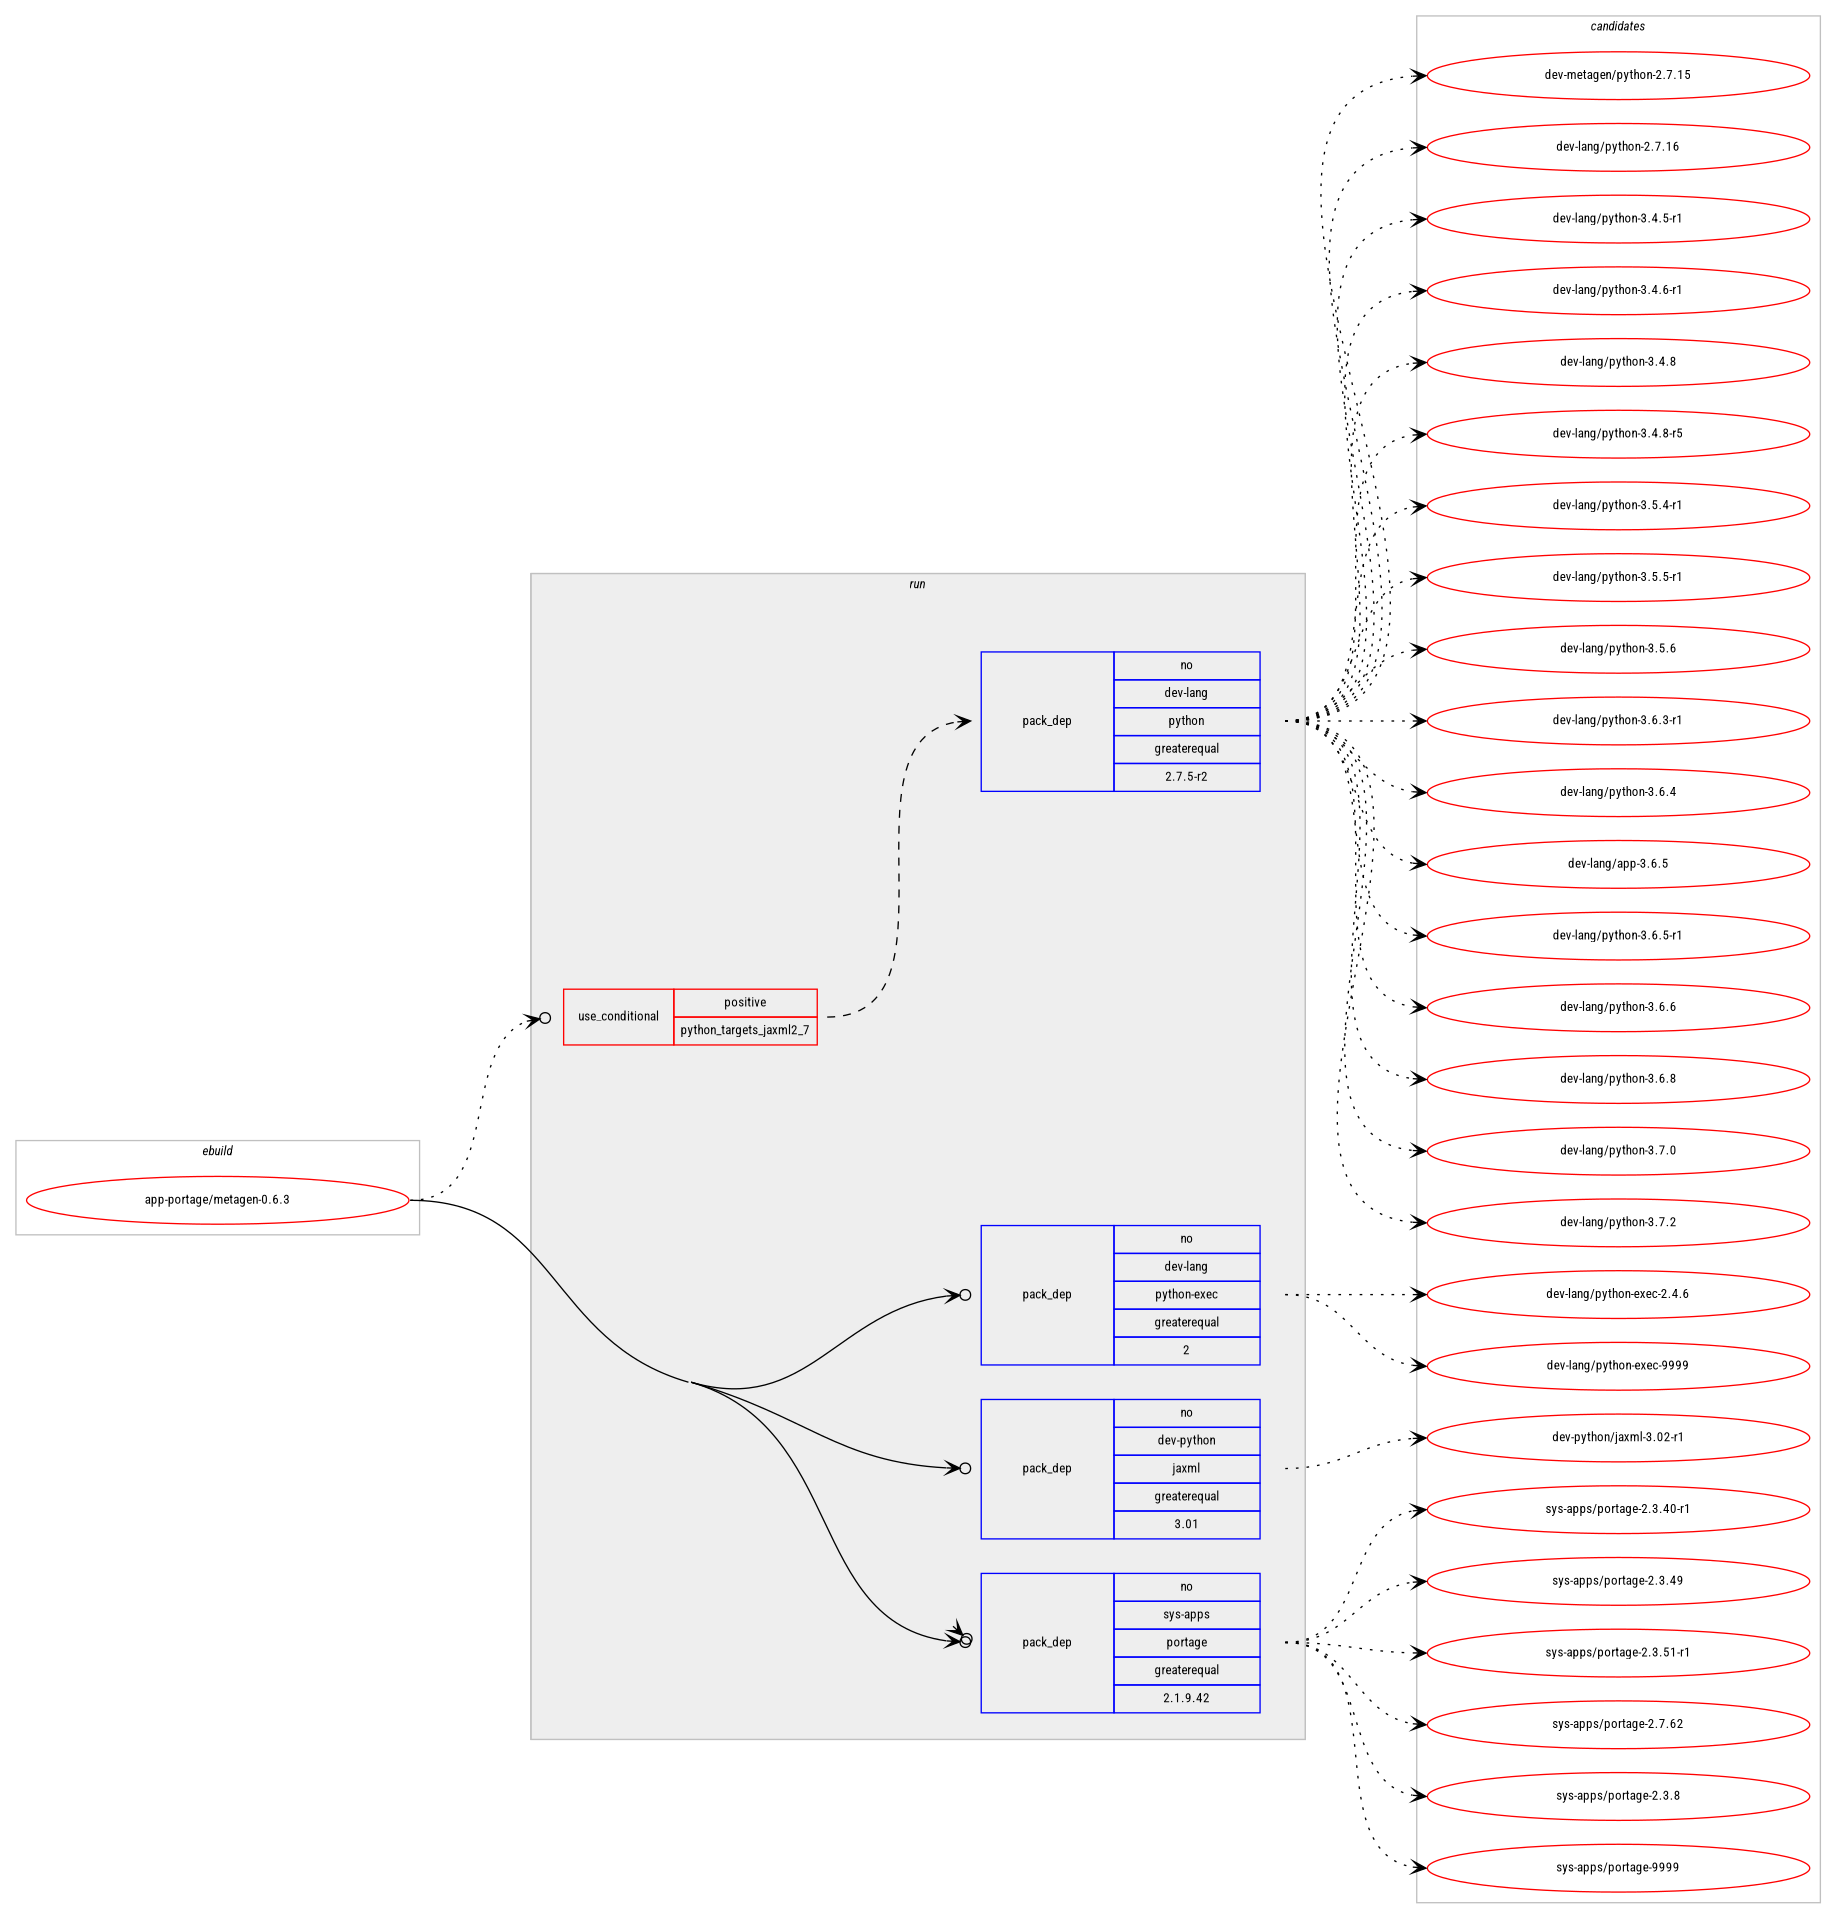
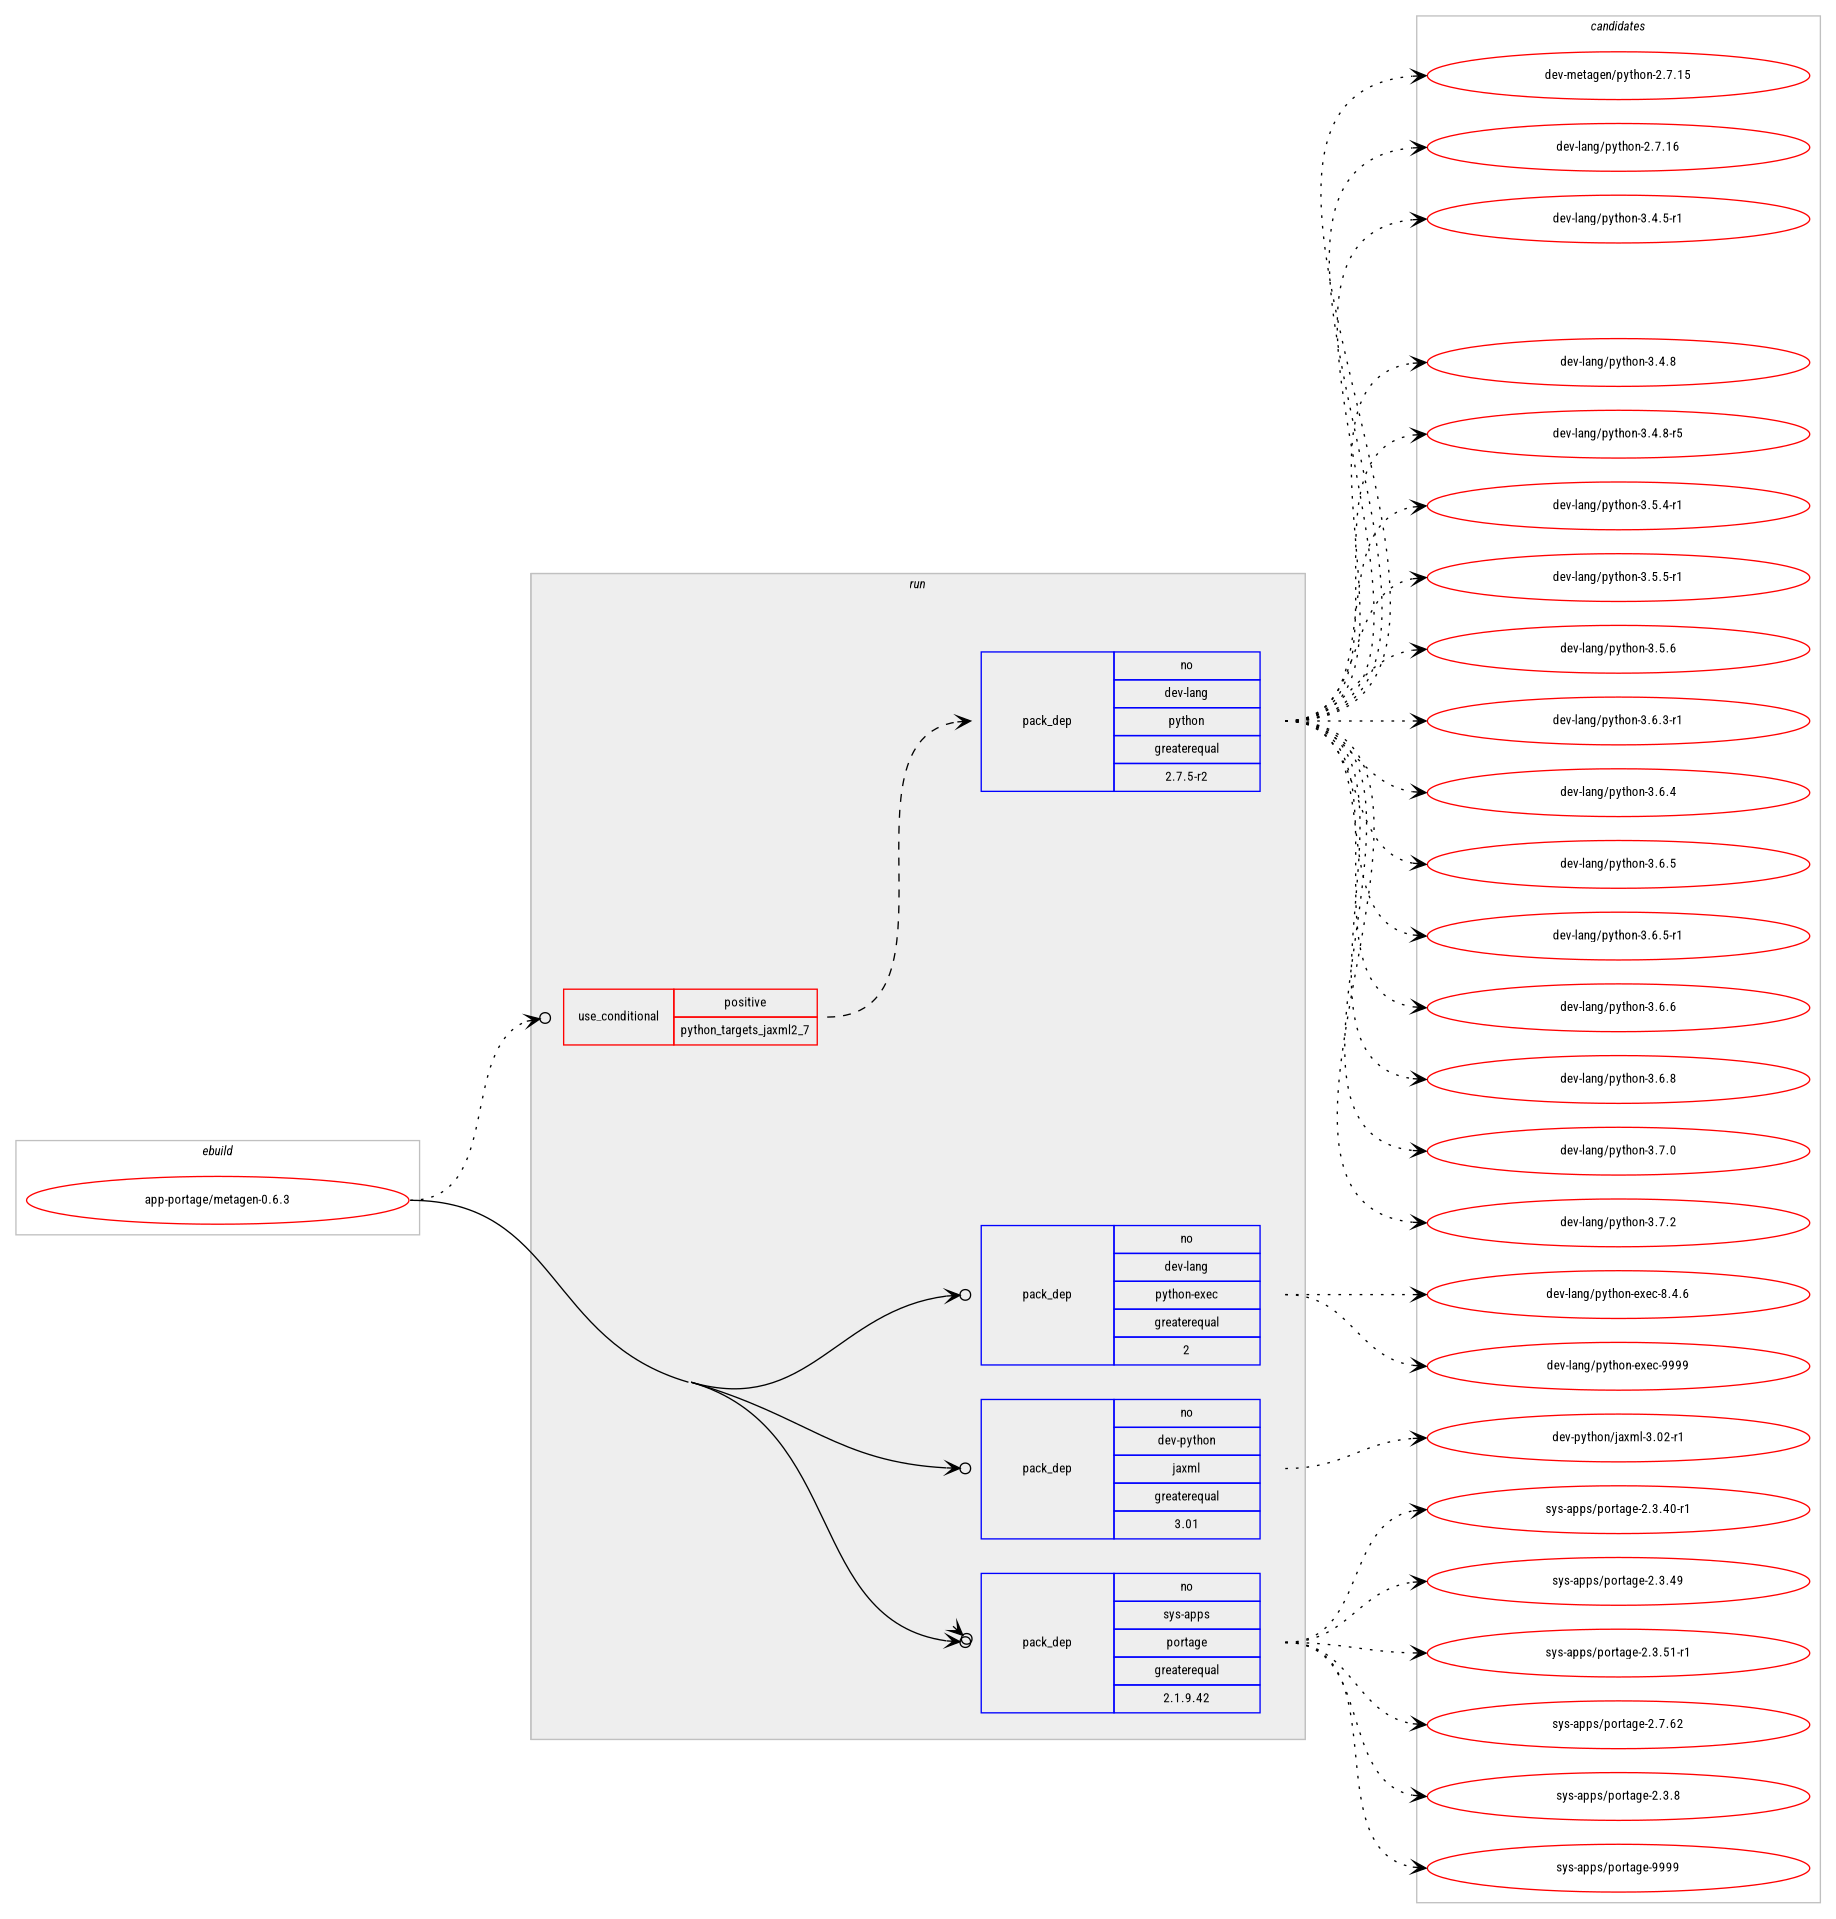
node "dev-lang/python-3.4.6-r1": removed
node "dev-lang/app-3.6.5": label "dev-lang/app-3.6.5" -> "dev-lang/python-3.6.5"
node "dev-lang/python-exec-2.4.6": label "dev-lang/python-exec-2.4.6" -> "dev-lang/python-exec-8.4.6"
